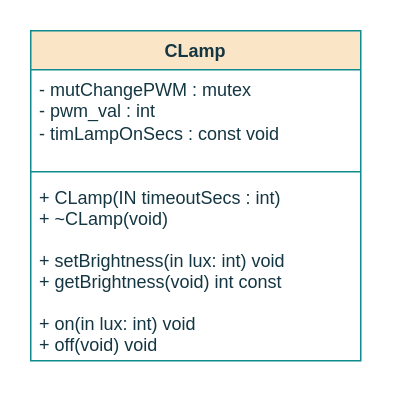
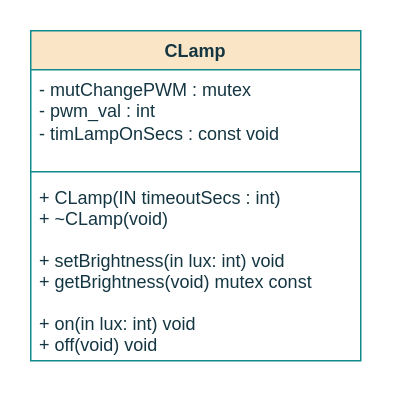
node "+ CLamp(IN timeoutSecs : int) + ~CLamp(void) + setBrightness(in lux: int) void + getBrightness(void) int const + on(in lux: int) void + off(void) void": label "+ CLamp(IN timeoutSecs : int) + ~CLamp(void) + setBrightness(in lux: int) void + getBrightness(void) int const + on(in lux: int) void + off(void) void" -> "+ CLamp(IN timeoutSecs : int) + ~CLamp(void) + setBrightness(in lux: int) void + getBrightness(void) mutex const + on(in lux: int) void + off(void) void"
